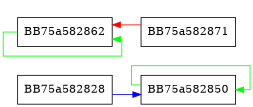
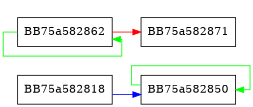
edge "BB75a582871" -> "BB75a582862": reversed
node "BB75a582828": label "BB75a582828" -> "BB75a582818"
